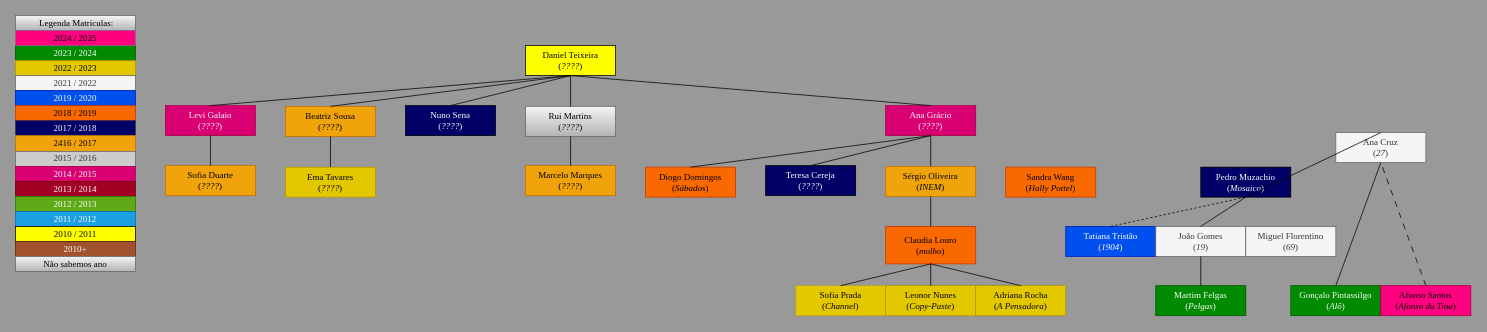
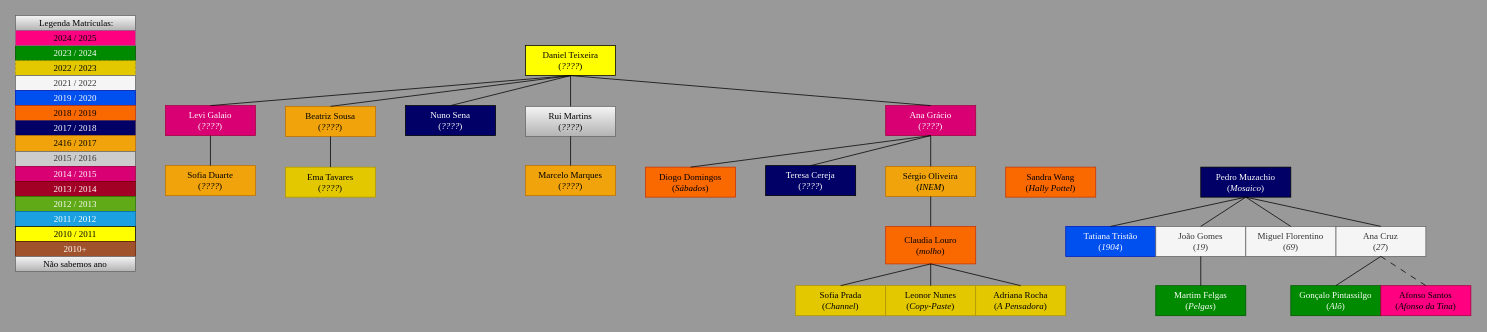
node "2022 / 2023": style solid -> dashed
node "Ana Cruz (27)": moved (1380, 147) -> (1380, 241)
edge "Pedro Muzachio (Mosaico)" -- "Tatiana Tristão (1904)": style dashed -> solid
edge "Pedro Muzachio (Mosaico)" -- "Miguel Florentino (69)": added
node "Sofia Prada (Channel)": style dashed -> solid
